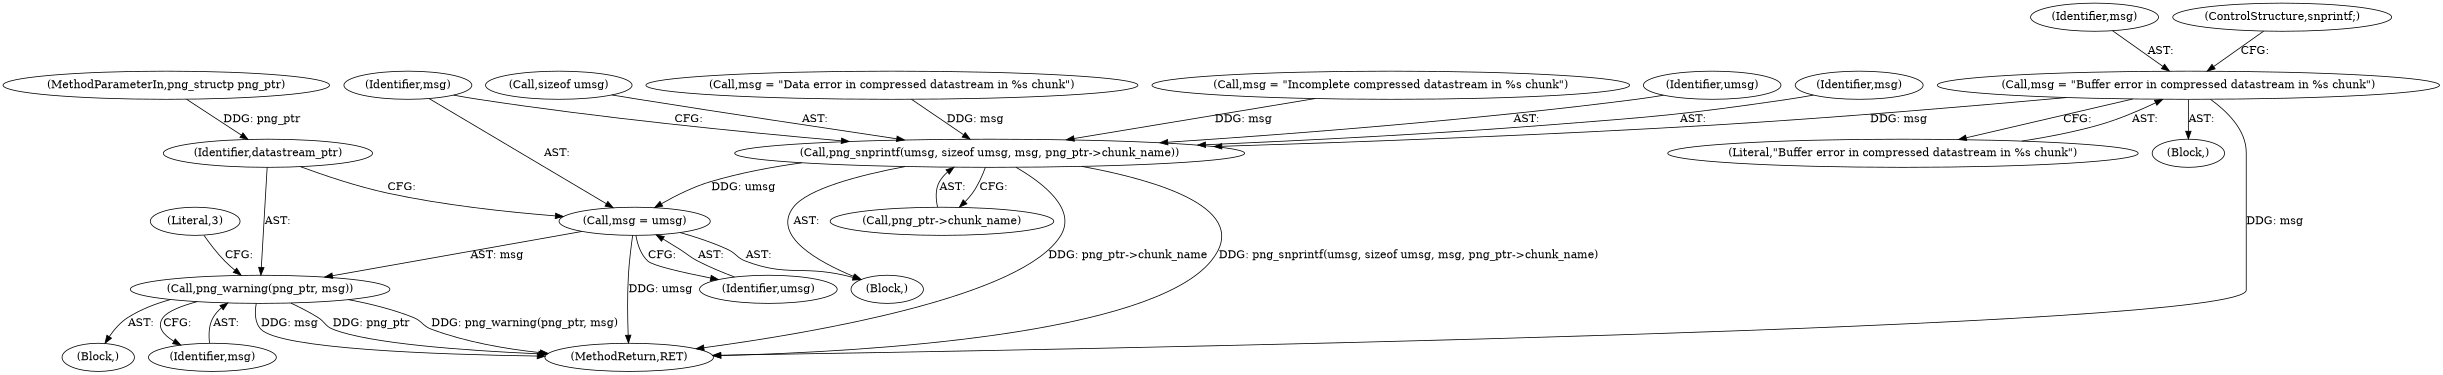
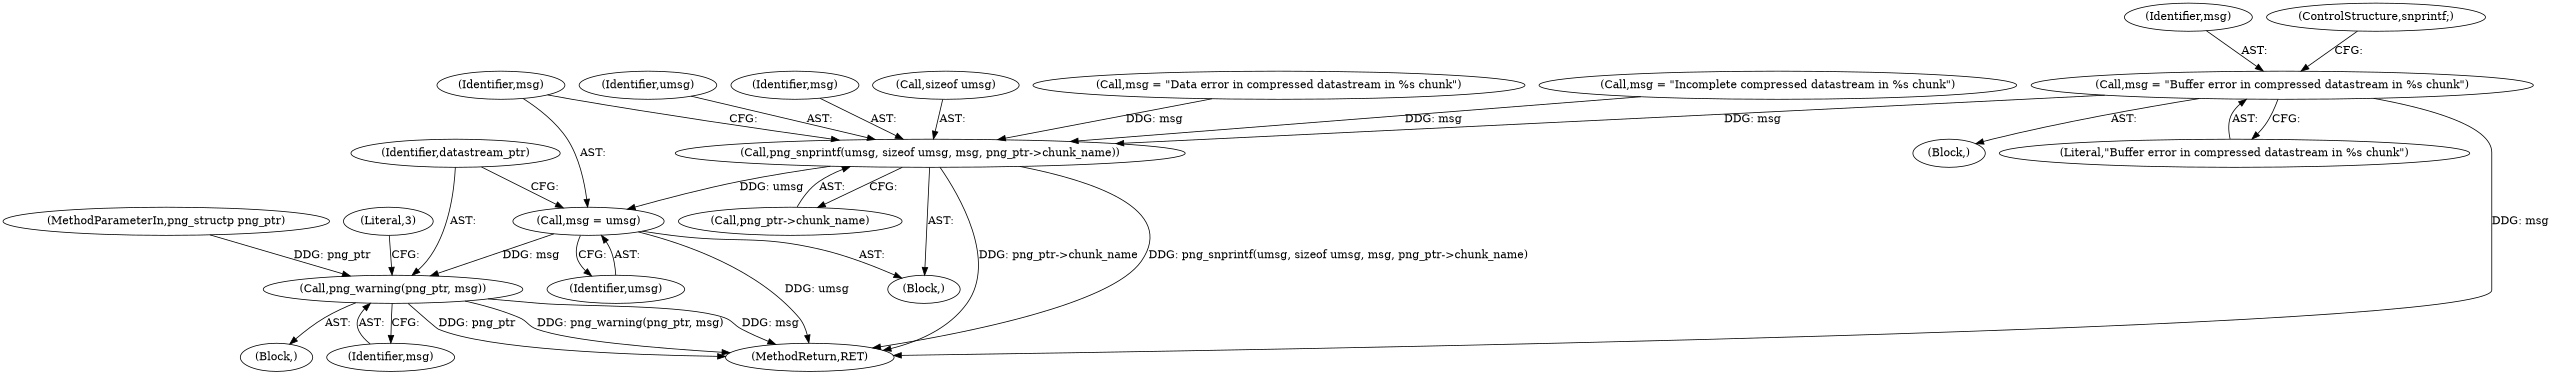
edge "(MethodParameterIn,png_structp png_ptr)" -> "(Identifier,datastream_ptr)": now "(MethodParameterIn,png_structp png_ptr)" -> "(Call,png_warning(png_ptr, msg))"
edge "(Call,msg = umsg)" -> "(Call,png_warning(png_ptr, msg))": label "AST: msg" -> "DDG: msg"
